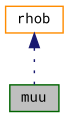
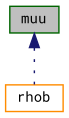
edge "muu" -> "rhob": reversed
